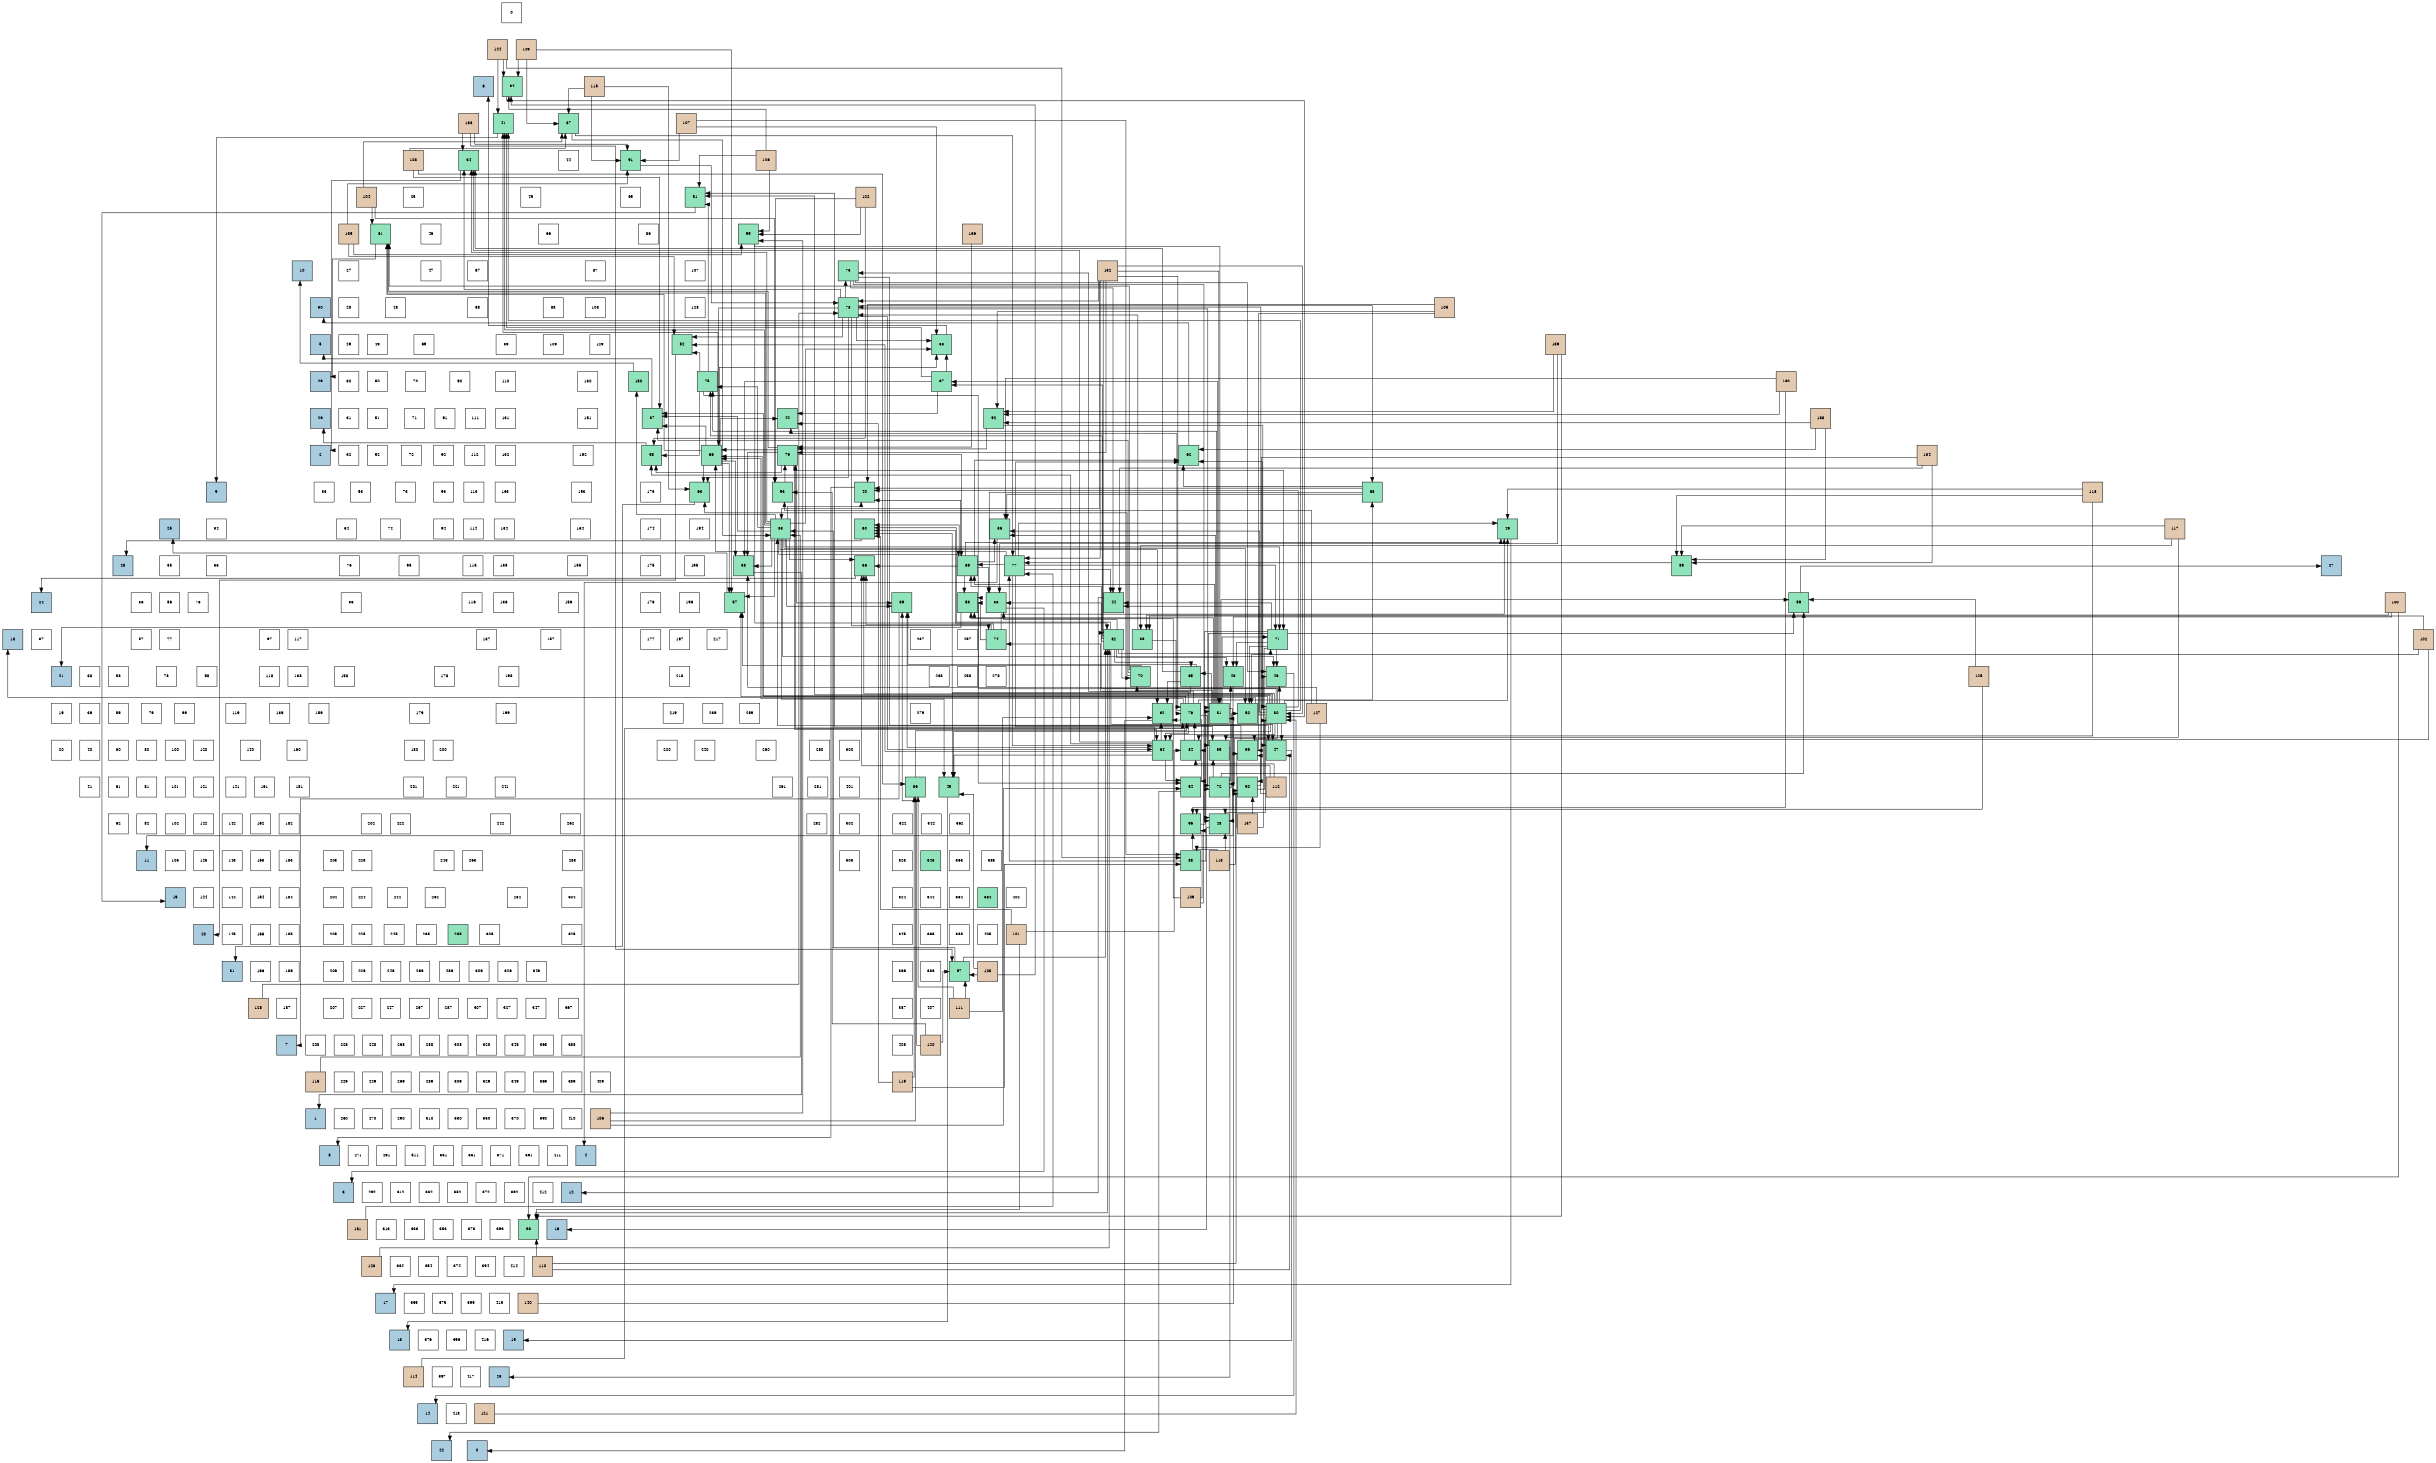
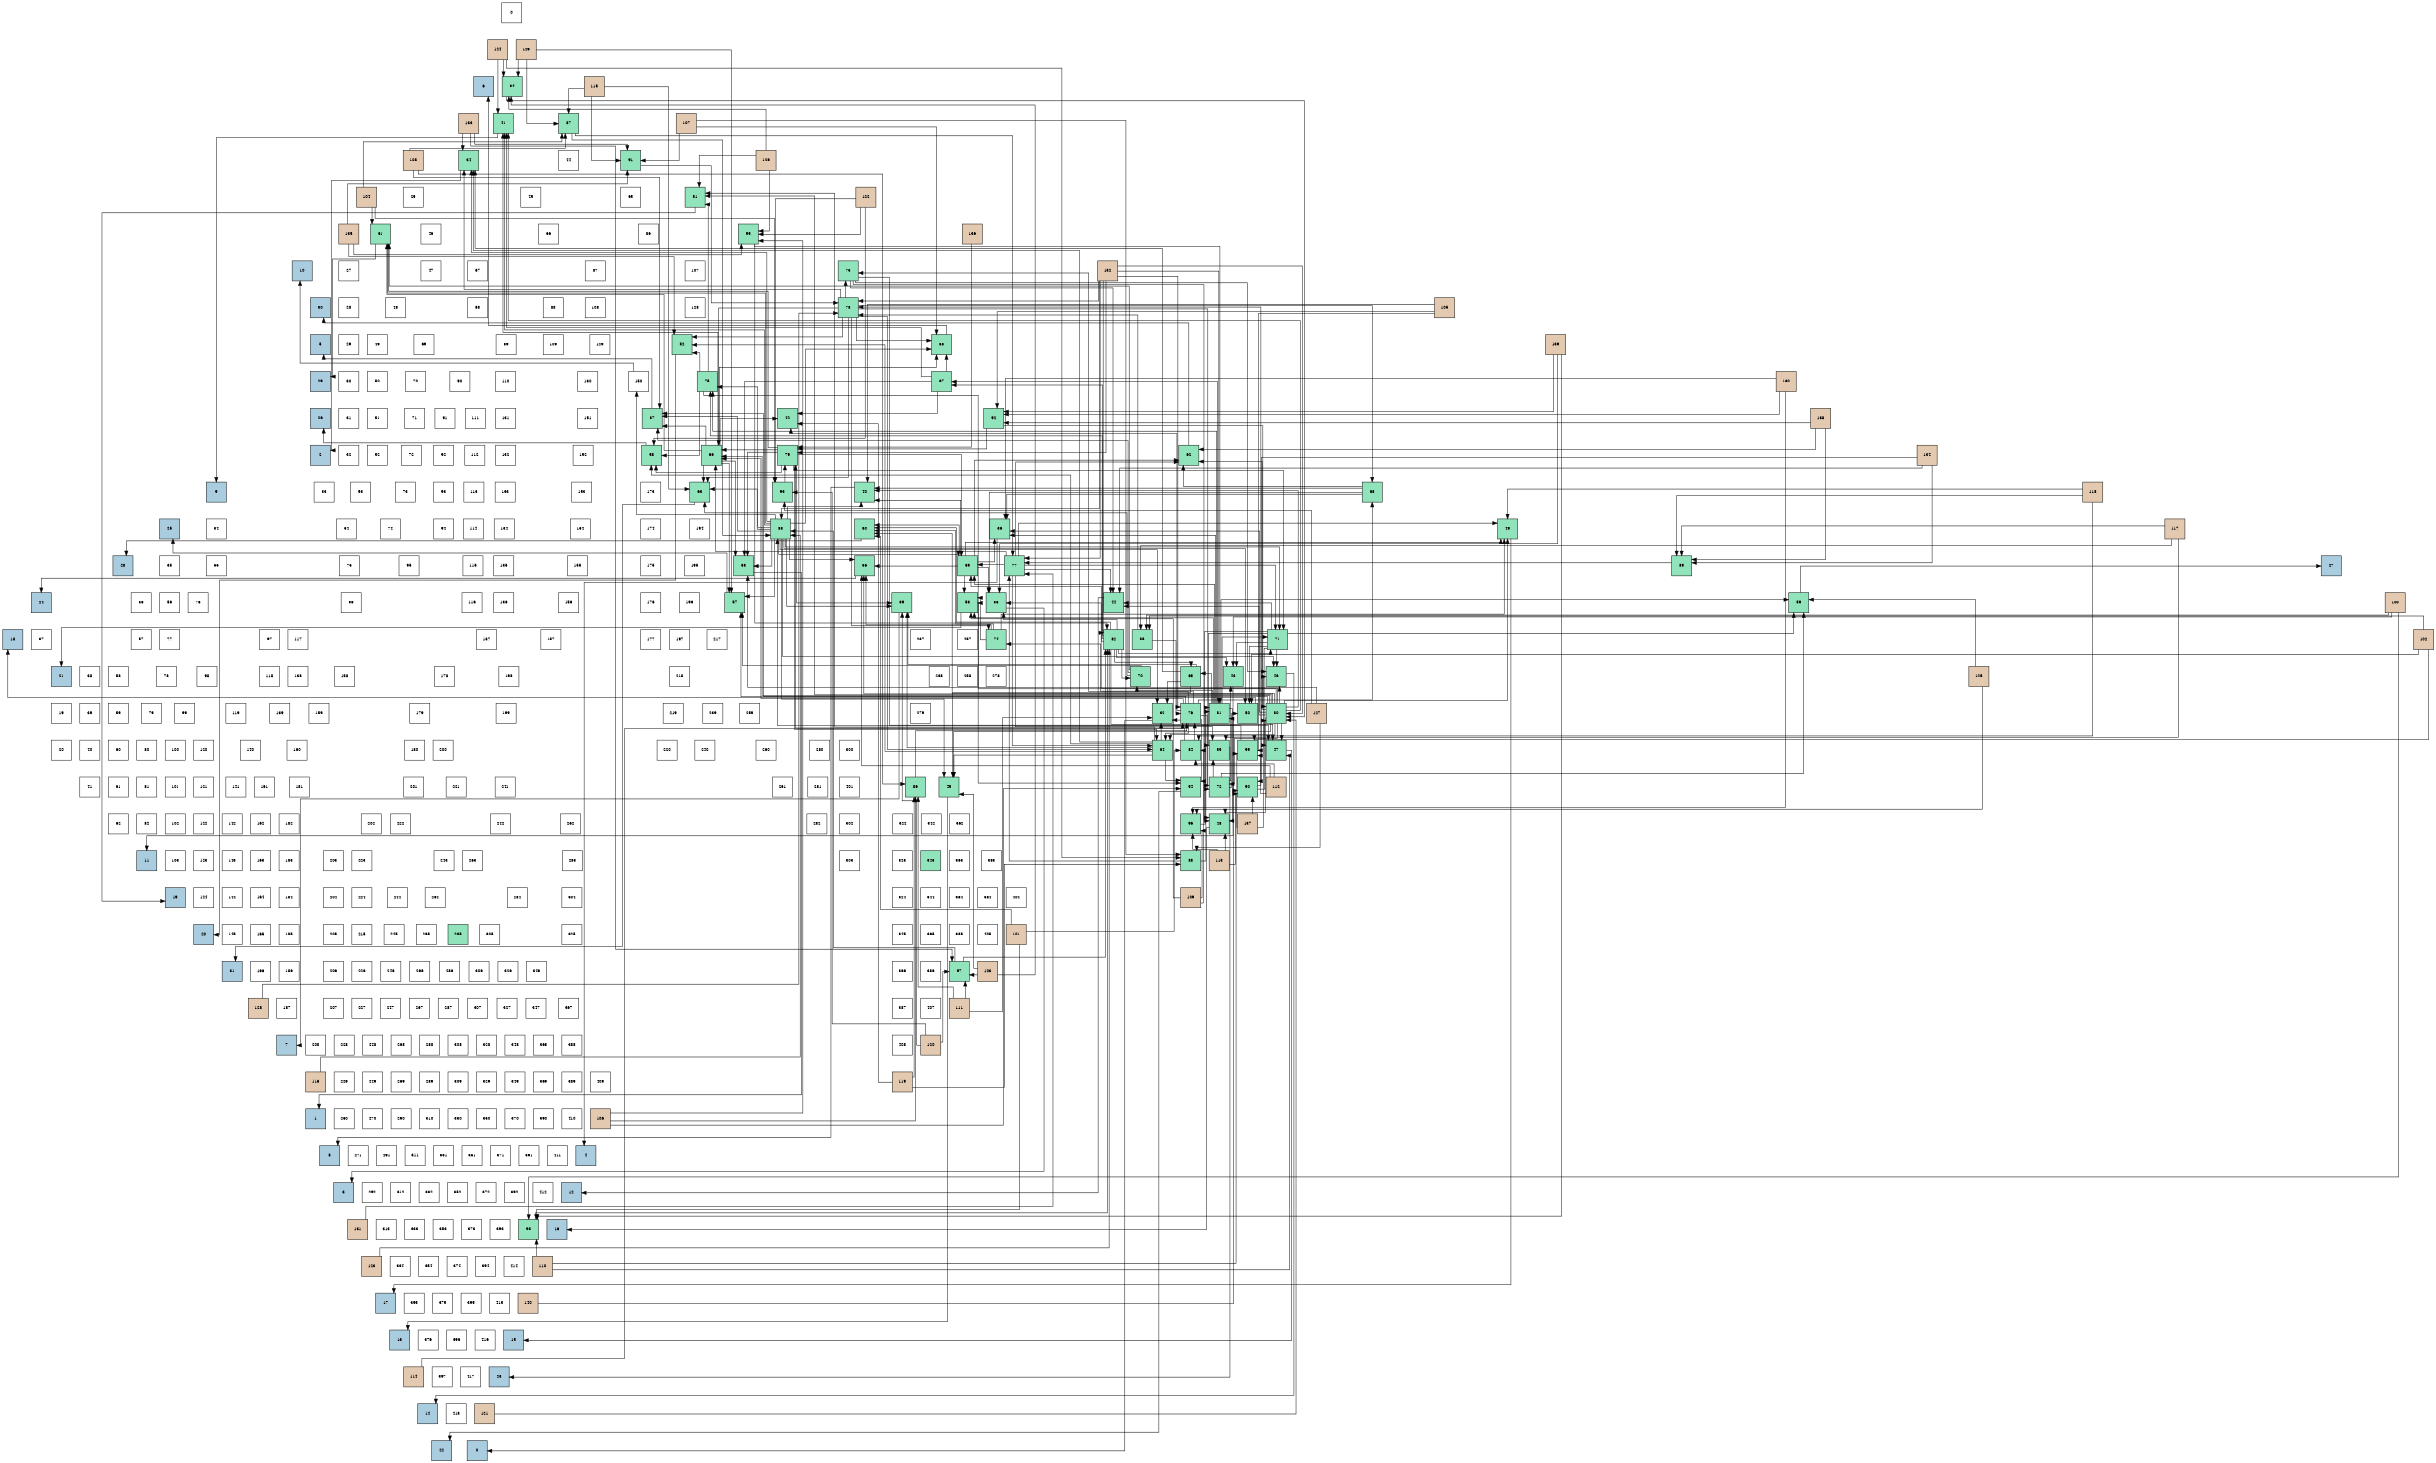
node "150": fillcolor #91e3bb -> #ffffff
edge "83" -> "63": added
node "384": fillcolor #91e3bb -> #ffffff
node "225": label "225" -> "215"
